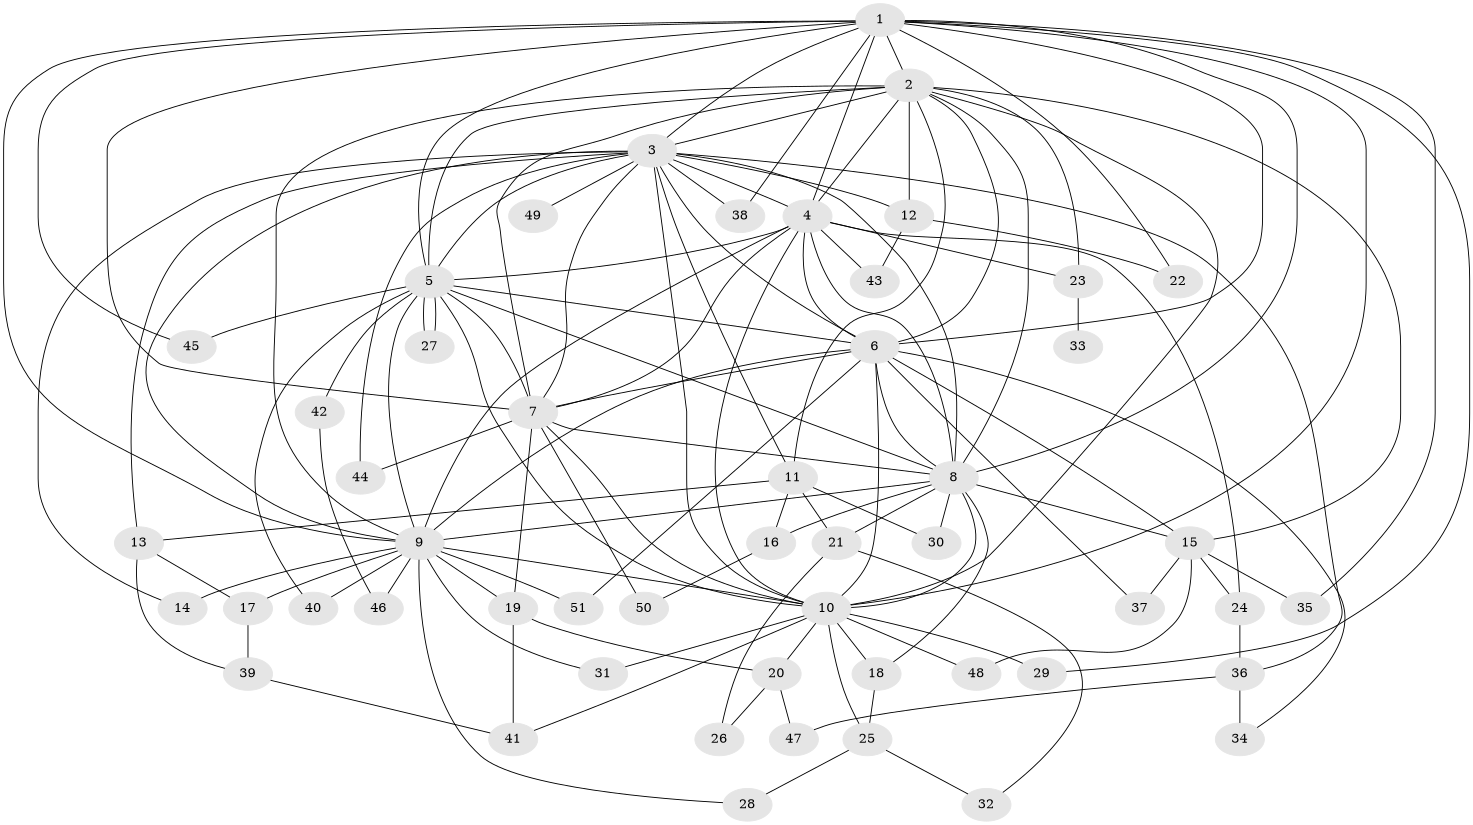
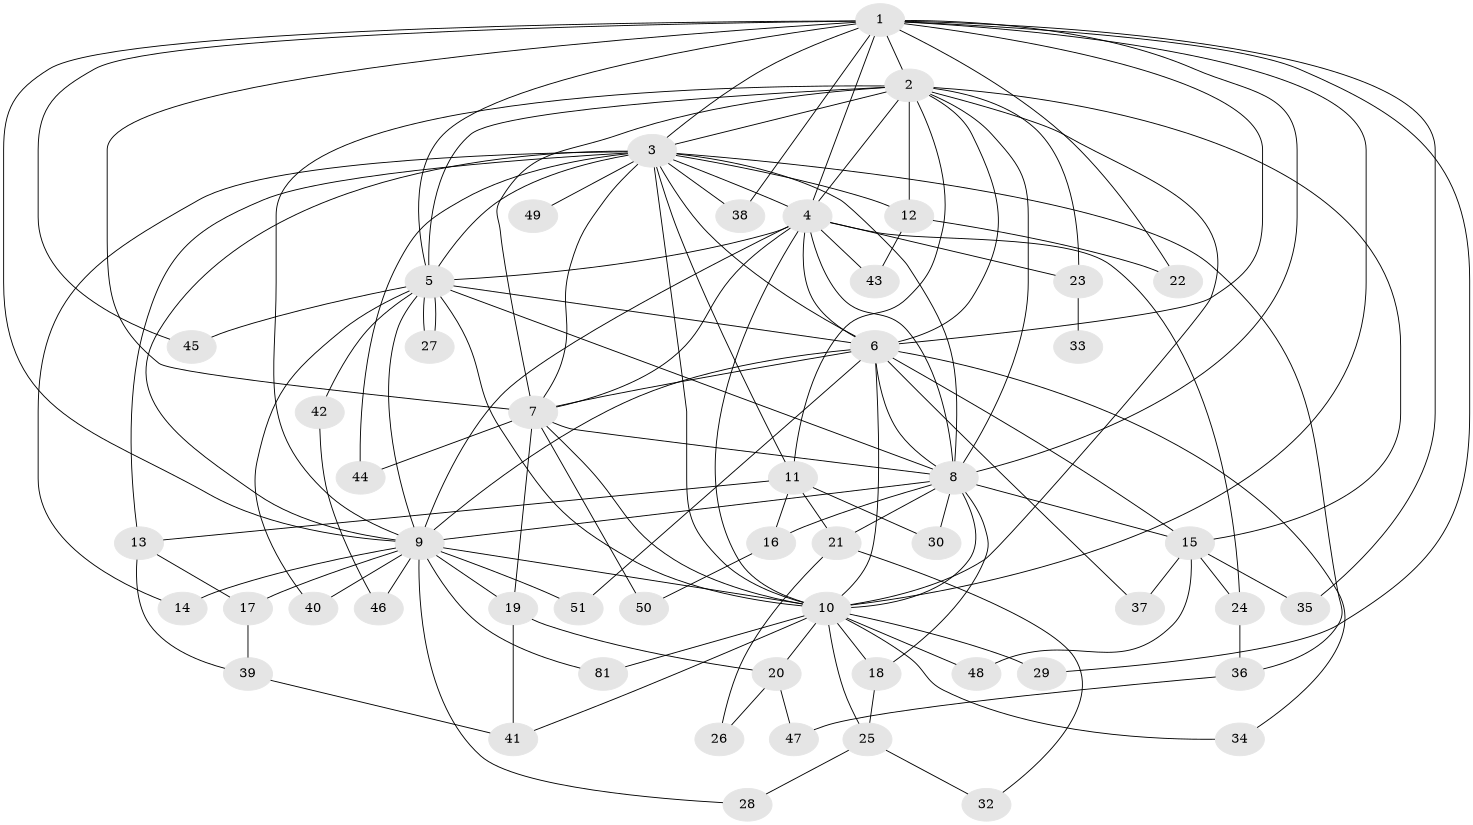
edge "5" -- "7": removed
node "31": label "31" -> "81"
edge "36" -- "34": now "10" -- "34"
